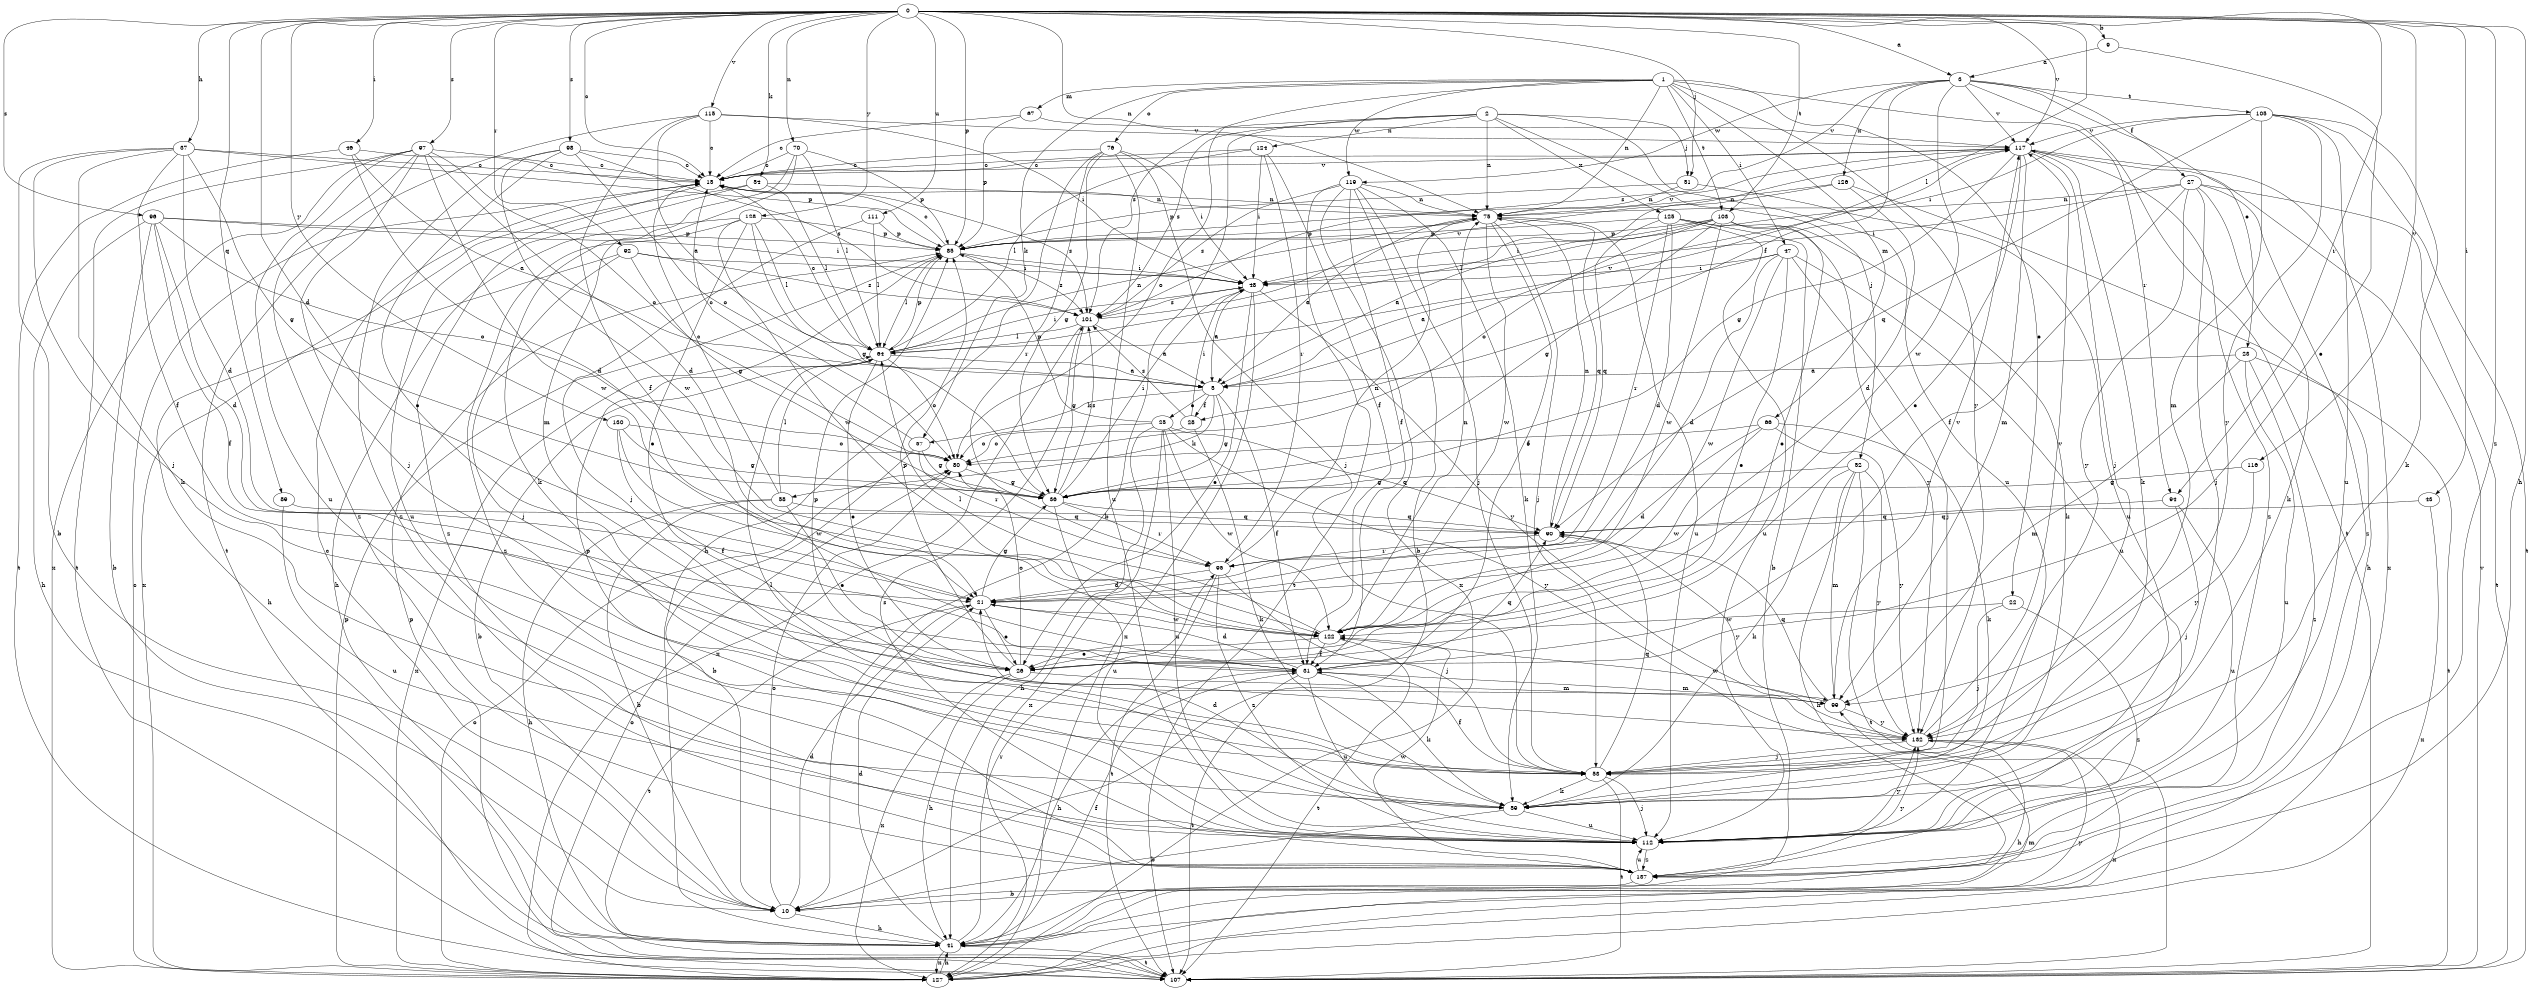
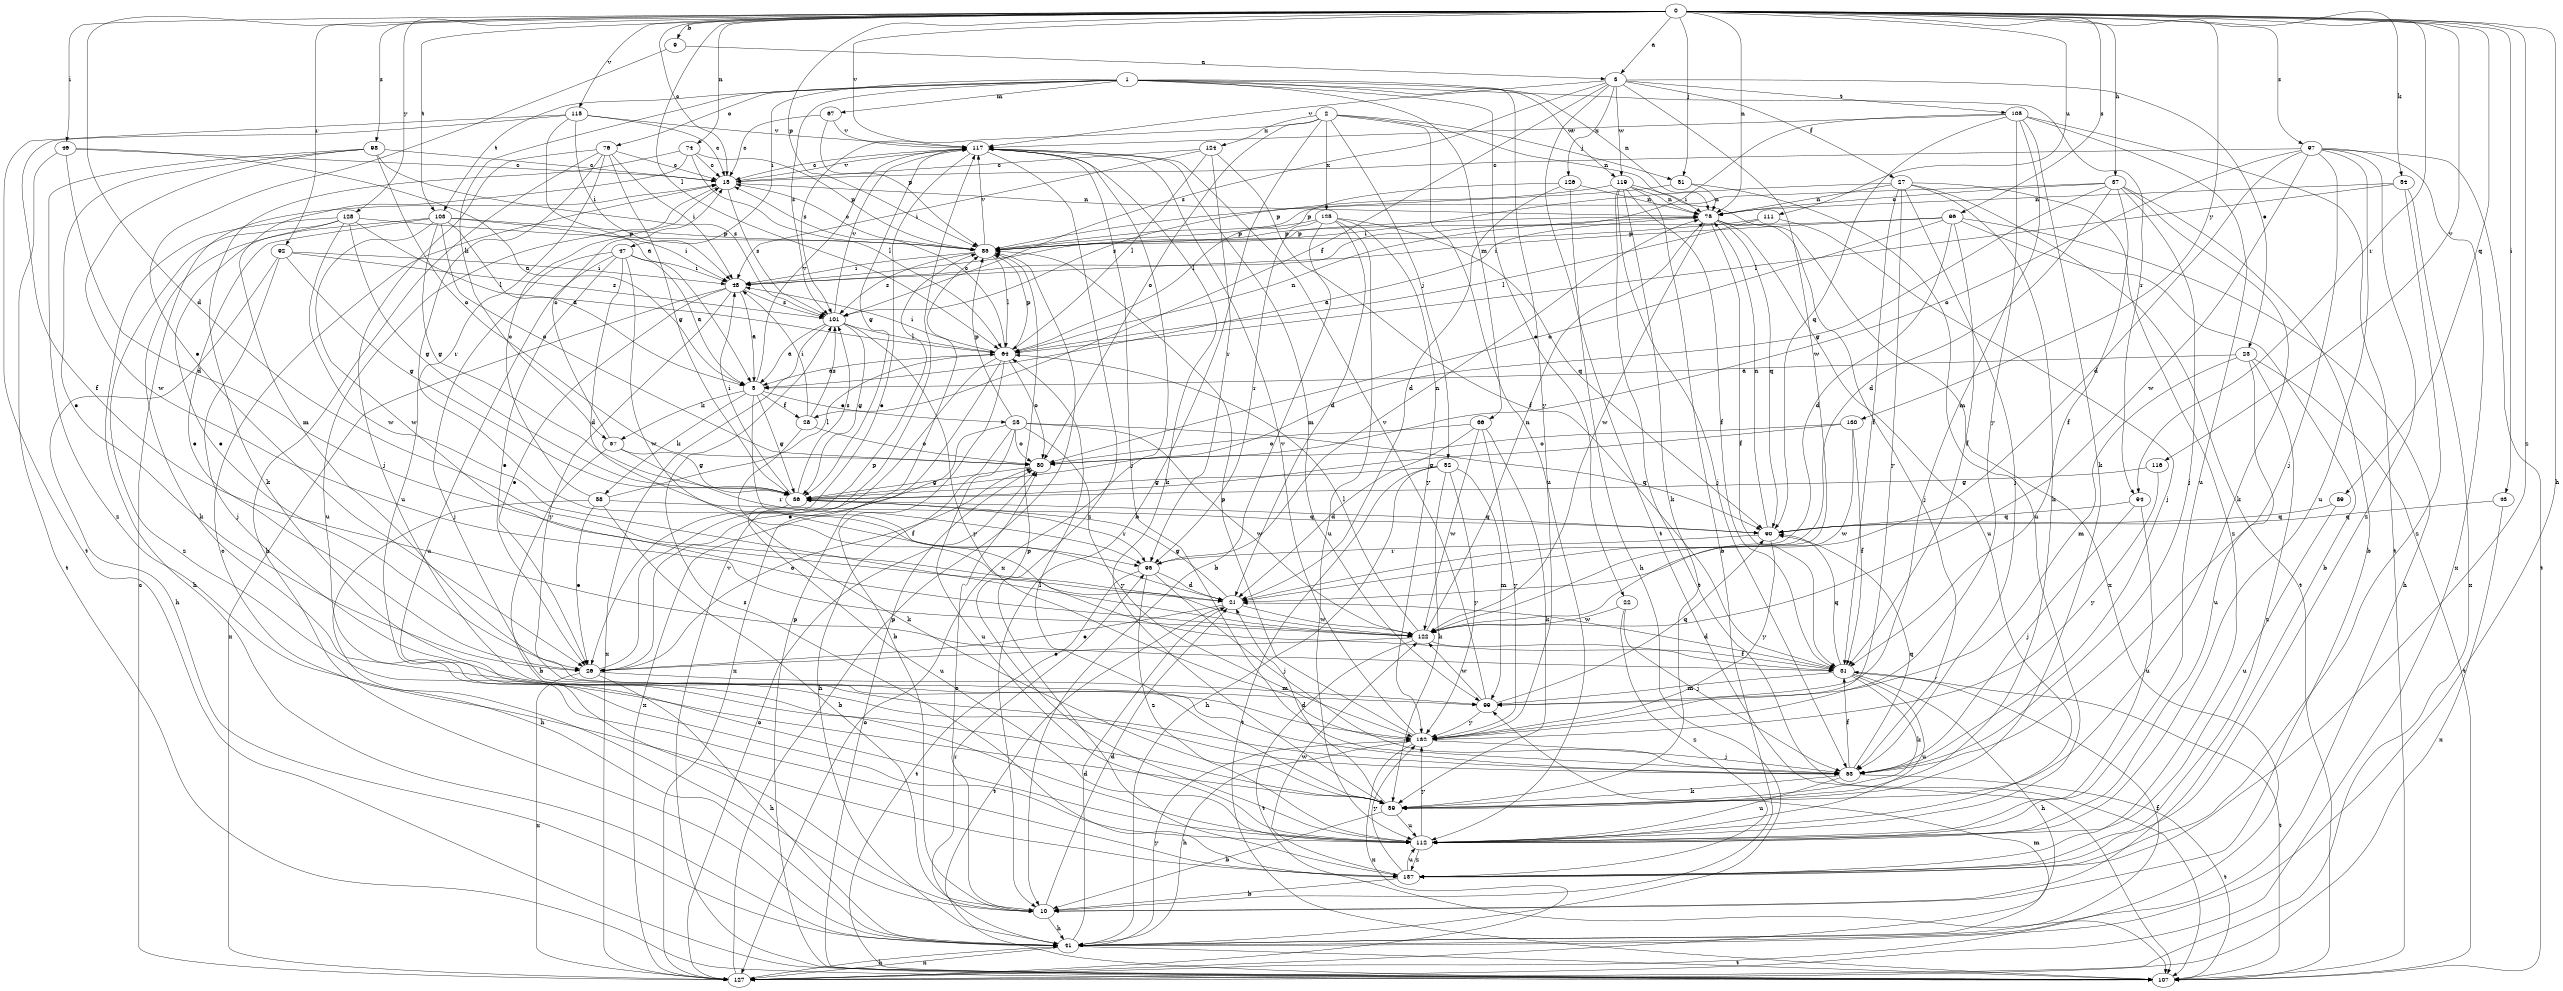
node "70": label "70" -> "74"
edge "37" -> "15": now "37" -> "75"
edge "101" -> "132": added, label "y"
edge "53" -> "112": label "j" -> "u"
